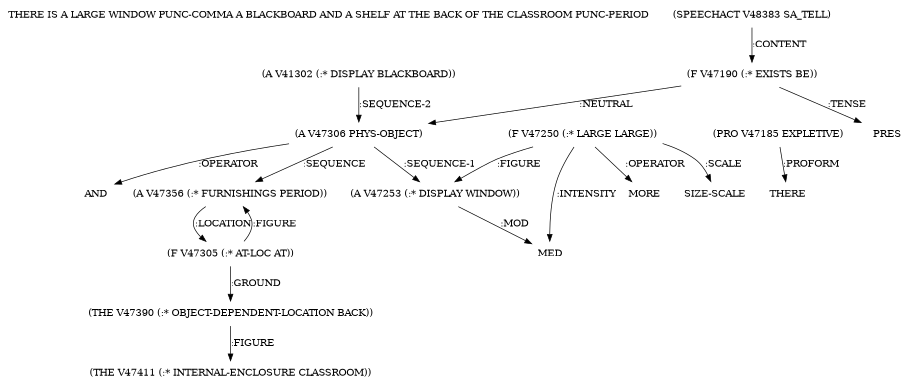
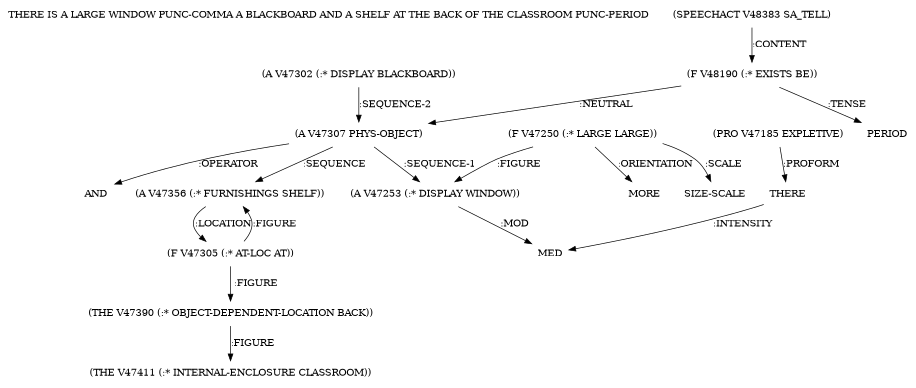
node "(A V41302 (:* DISPLAY BLACKBOARD))": label "(A V41302 (:* DISPLAY BLACKBOARD))" -> "(A V47302 (:* DISPLAY BLACKBOARD))"
node "(F V47190 (:* EXISTS BE))": label "(F V47190 (:* EXISTS BE))" -> "(F V48190 (:* EXISTS BE))"
node "(A V47306 PHYS-OBJECT)": label "(A V47306 PHYS-OBJECT)" -> "(A V47307 PHYS-OBJECT)"
node "PRES": label "PRES" -> "PERIOD"
edge "(F V47250 (:* LARGE LARGE))" -> "MORE": label ":OPERATOR" -> ":ORIENTATION"
edge "(F V47250 (:* LARGE LARGE))" -> "MED": now "THERE" -> "MED"
node "(A V47356 (:* FURNISHINGS PERIOD))": label "(A V47356 (:* FURNISHINGS PERIOD))" -> "(A V47356 (:* FURNISHINGS SHELF))"
edge "(F V47305 (:* AT-LOC AT))" -> "(THE V47390 (:* OBJECT-DEPENDENT-LOCATION BACK))": label ":GROUND" -> ":FIGURE"
